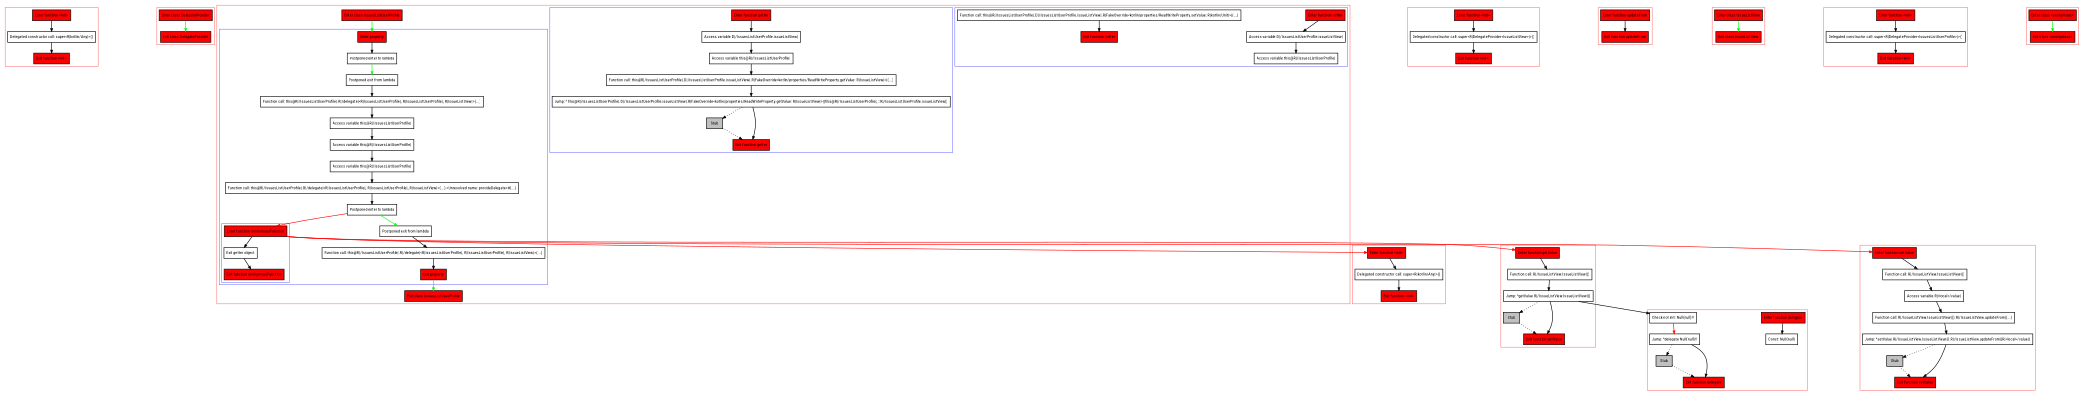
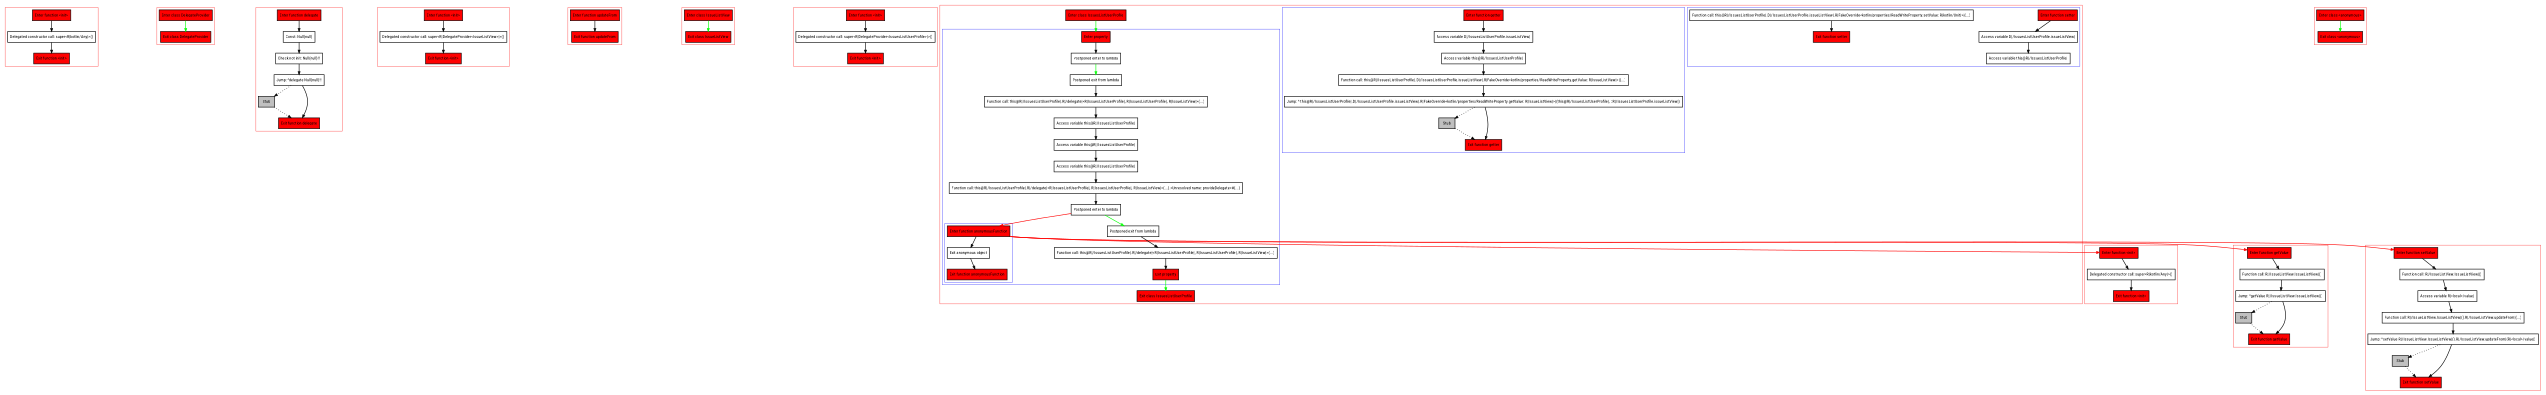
node "Exit getter object": label "Exit getter object" -> "Exit anonymous object"
edge "Jump: ^getValue R|/IssueListView.IssueListView|()" -> "Check not init: Null(null)!!": now "Const: Null(null)" -> "Check not init: Null(null)!!"
edge "Check not init: Null(null)!!" -> "Jump: ^delegate Null(null)!!": color red -> black
